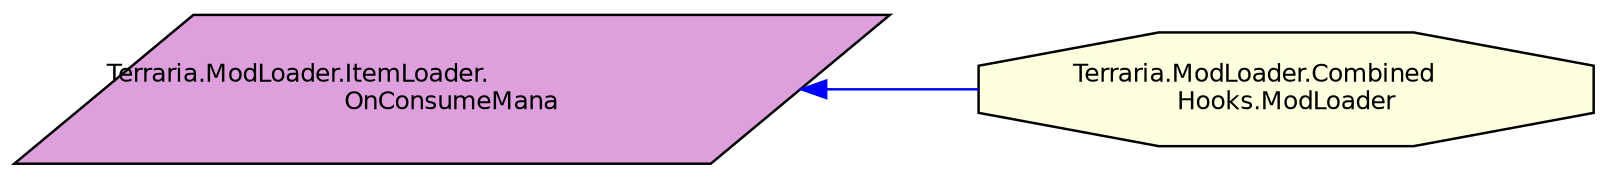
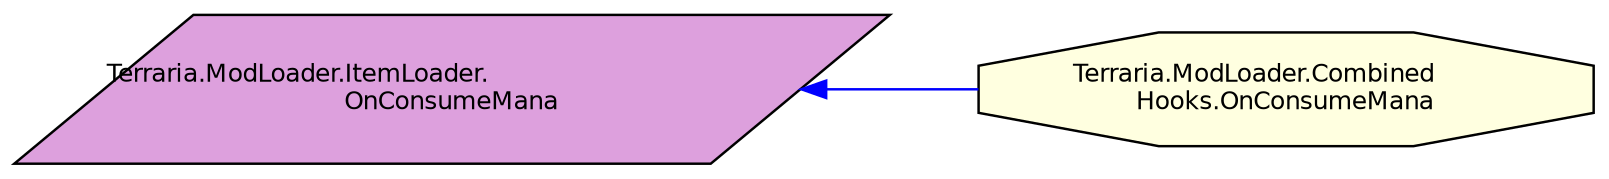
node "Terraria.ModLoader.Combined Hooks.ModLoader": label "Terraria.ModLoader.Combined Hooks.ModLoader" -> "Terraria.ModLoader.Combined Hooks.OnConsumeMana"
